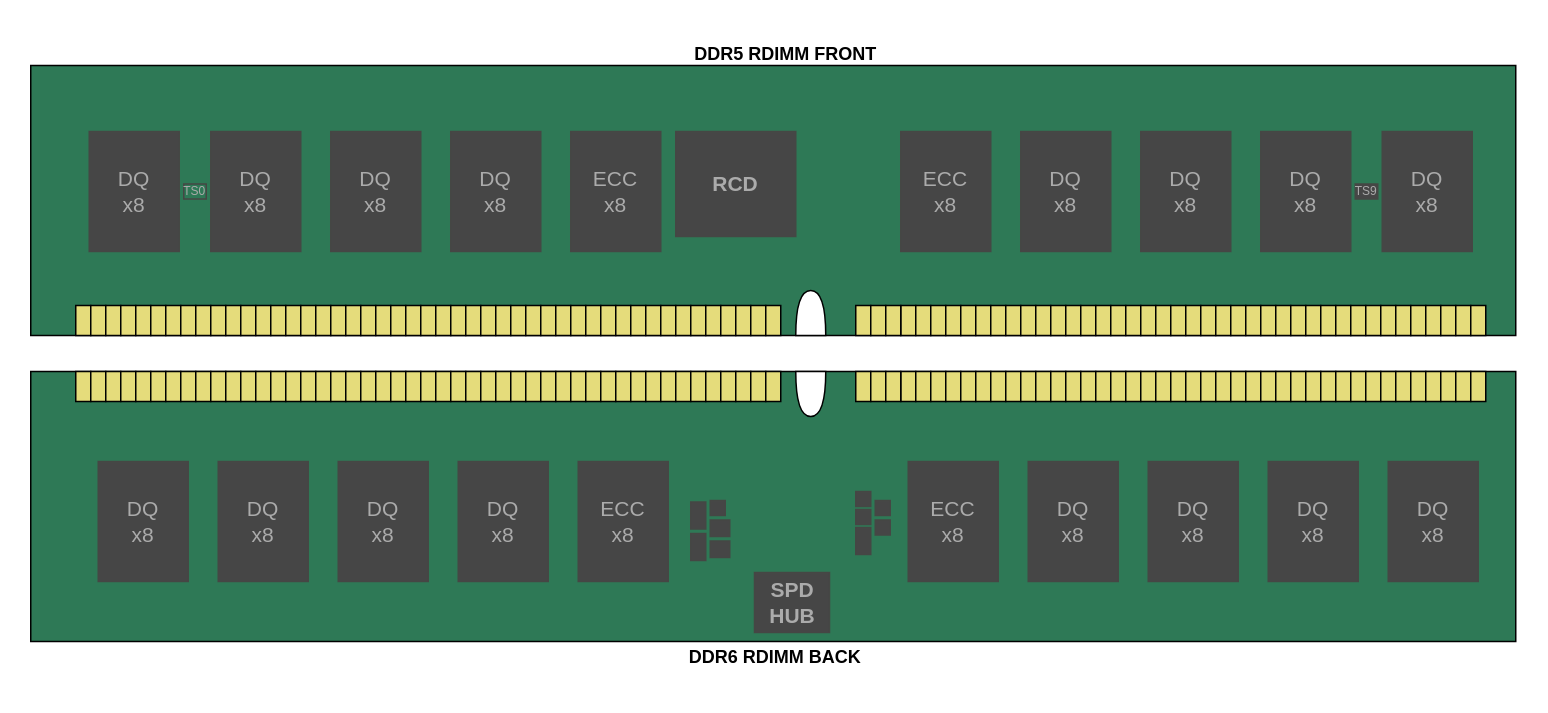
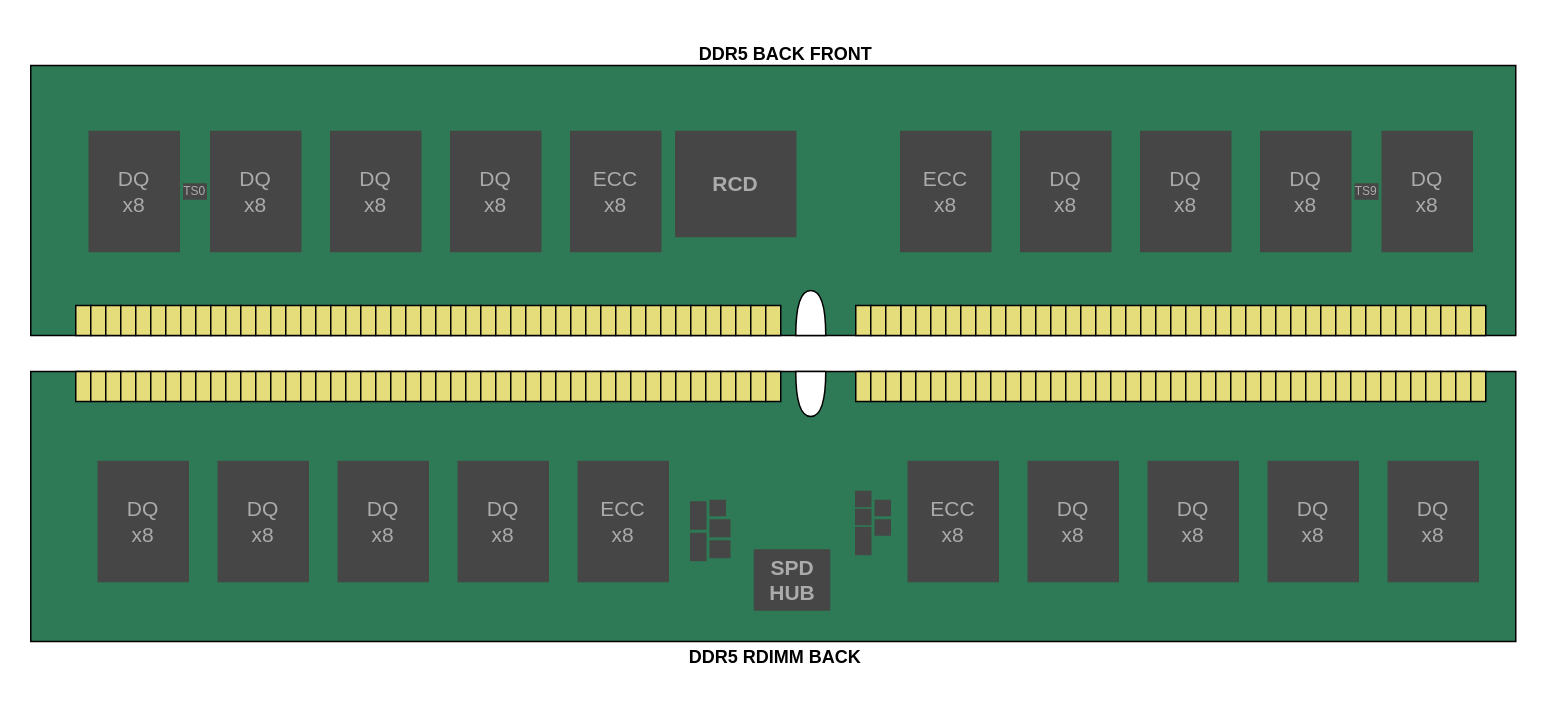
node "DDR5 RDIMM FRONT": label "DDR5 RDIMM FRONT" -> "DDR5 BACK FRONT"
node "TS0": fillcolor #2e7956 -> #464646
node "SPD HUB": moved (792, 602) -> (792, 580)
node "DDR6 RDIMM BACK": label "DDR6 RDIMM BACK" -> "DDR5 RDIMM BACK"
